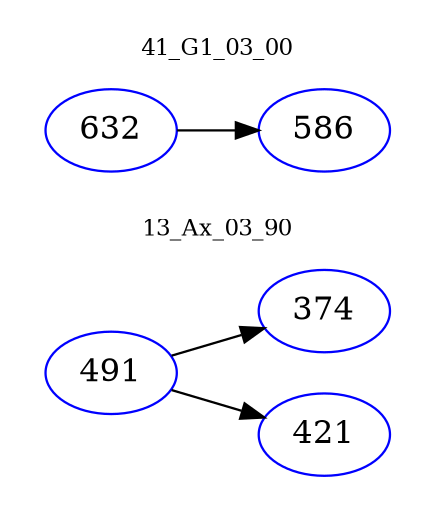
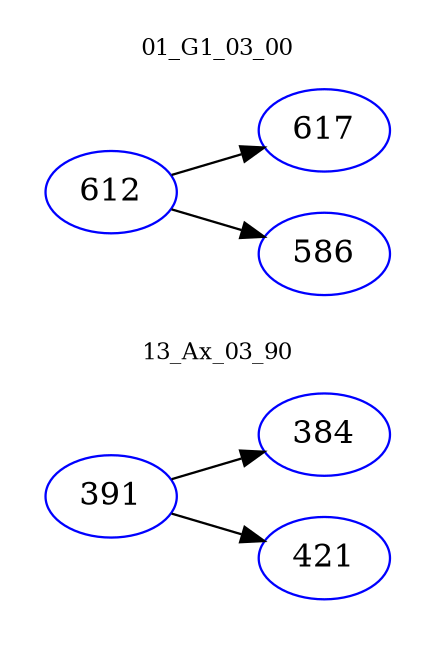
cluster "41_G1_03_00": label "41_G1_03_00" -> "01_G1_03_00"
node "632": label "632" -> "612"
node "617": added
node "374": label "374" -> "384"
node "491": label "491" -> "391"
